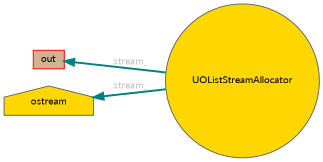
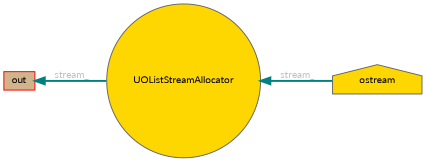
edge "UOListStreamAllocator" -> "ostream": reversed
